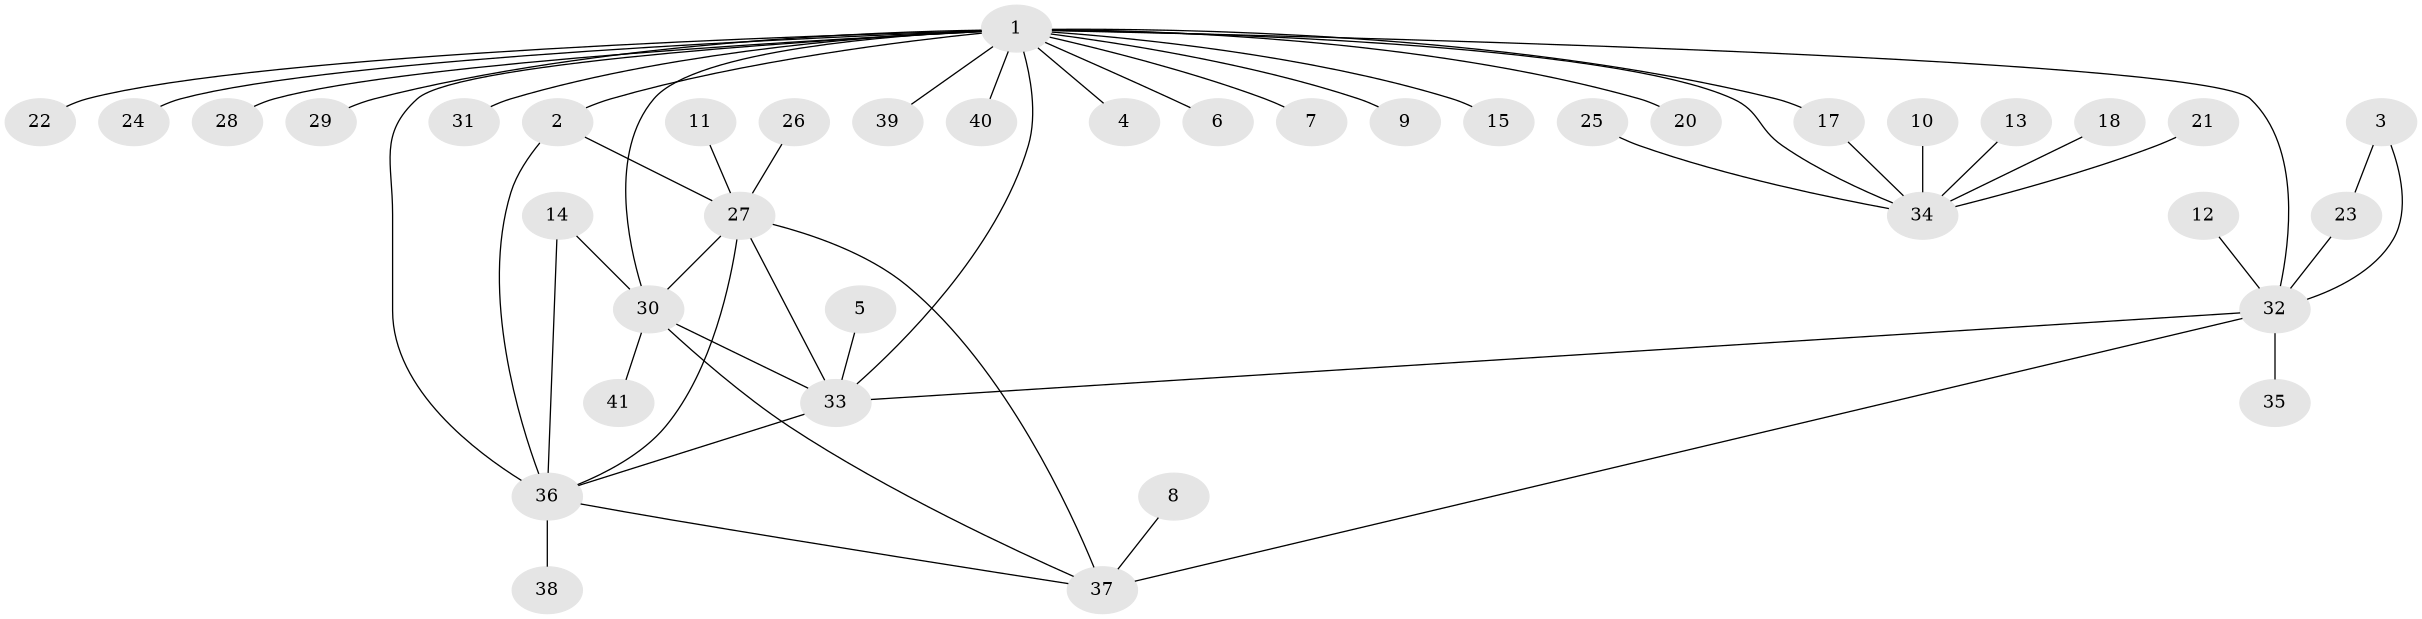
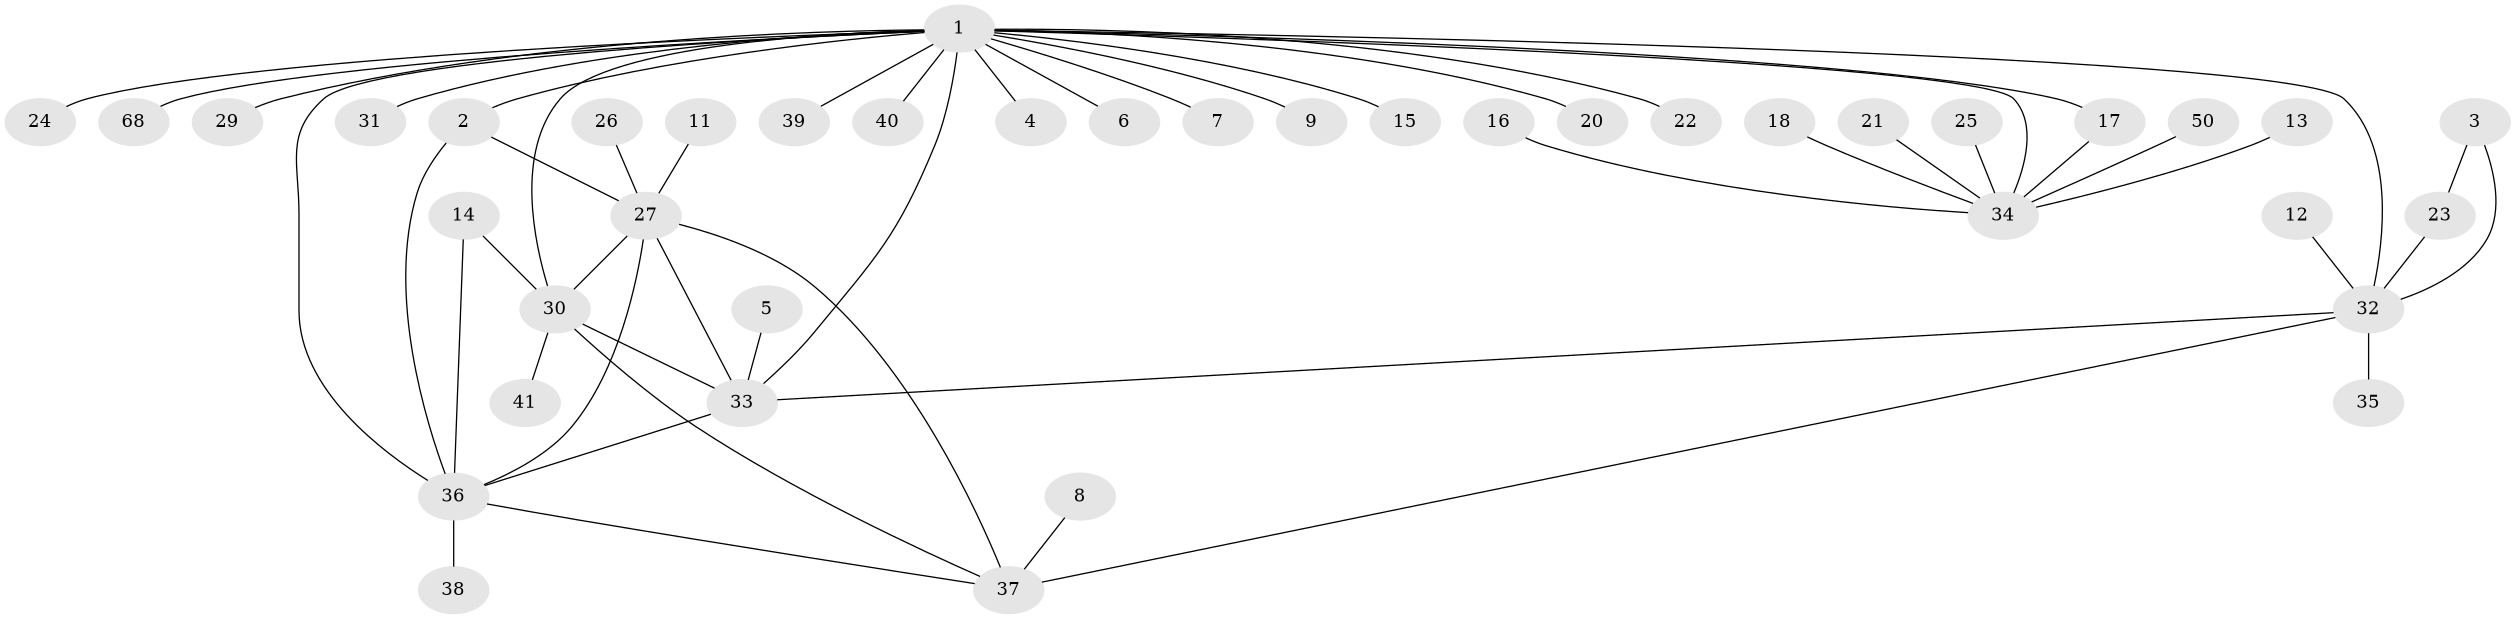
node "28": label "28" -> "68"
node "16": added
node "10": label "10" -> "50"
